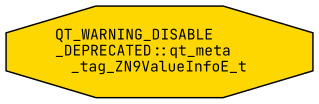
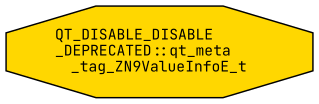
node "QT_WARNING_DISABLE _DEPRECATED::qt_meta _tag_ZN9ValueInfoE_t": label "QT_WARNING_DISABLE _DEPRECATED::qt_meta _tag_ZN9ValueInfoE_t" -> "QT_DISABLE_DISABLE _DEPRECATED::qt_meta _tag_ZN9ValueInfoE_t"
